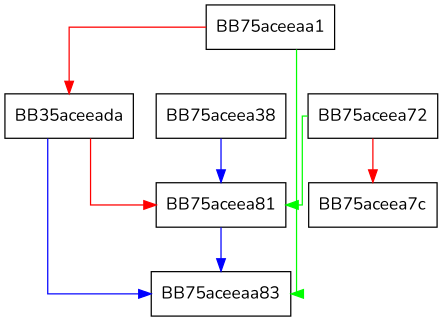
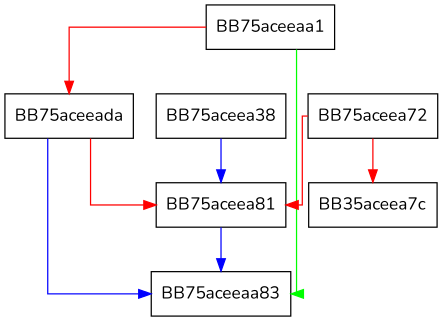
node "BB35aceeada": label "BB35aceeada" -> "BB75aceeada"
edge "BB75aceea72" -> "BB75aceea81": color green -> red
node "BB75aceea7c": label "BB75aceea7c" -> "BB35aceea7c"
